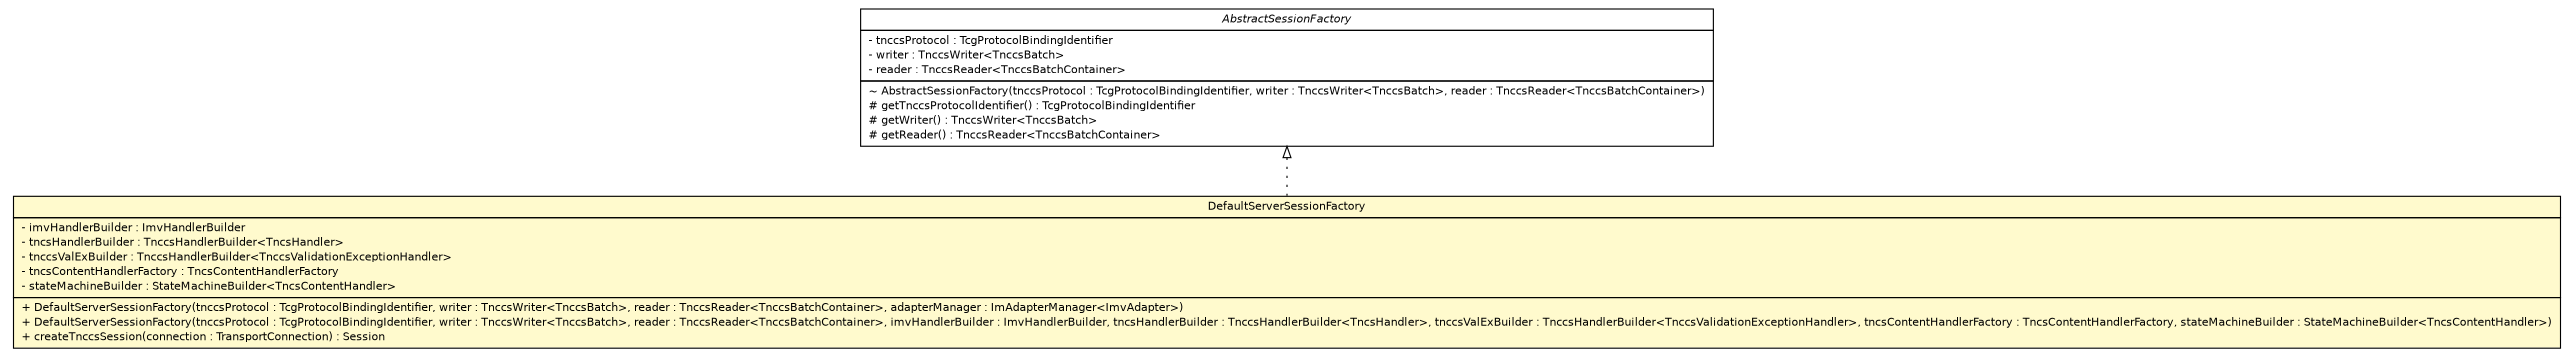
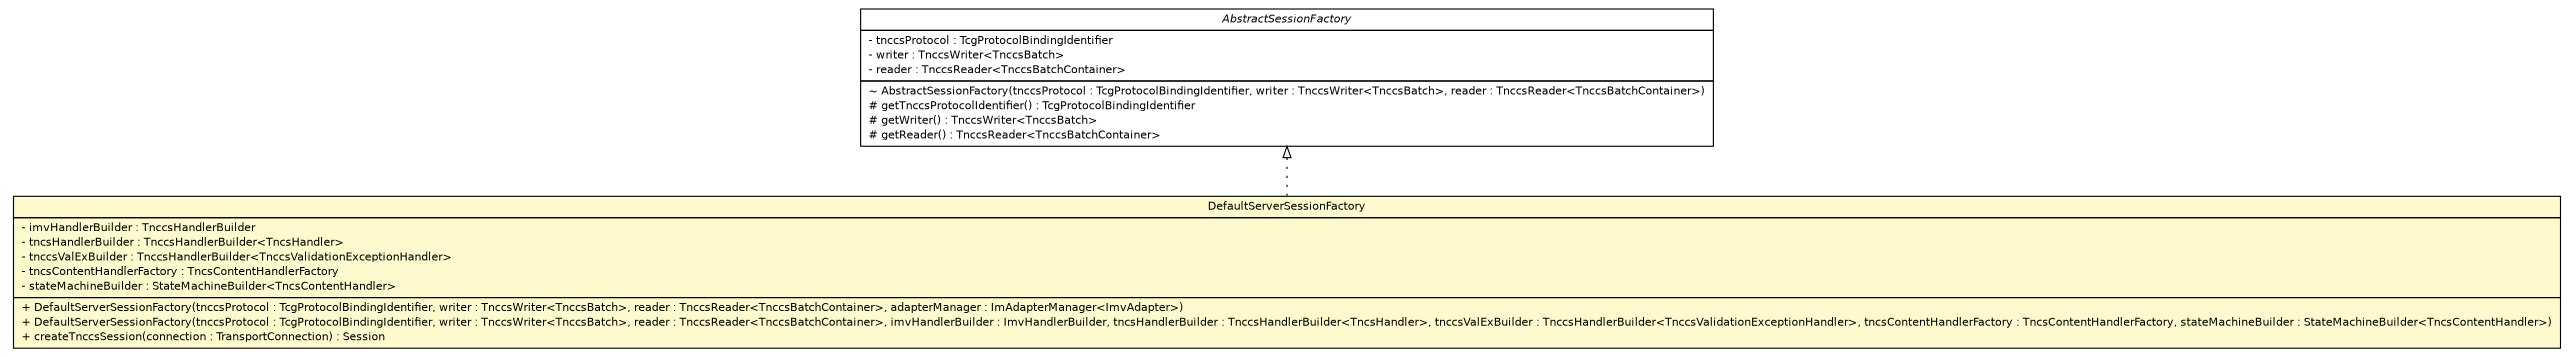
node "DefaultServerSessionFactory": text "- imvHandlerBuilder : ImvHandlerBuilder" -> "- imvHandlerBuilder : TnccsHandlerBuilder"
